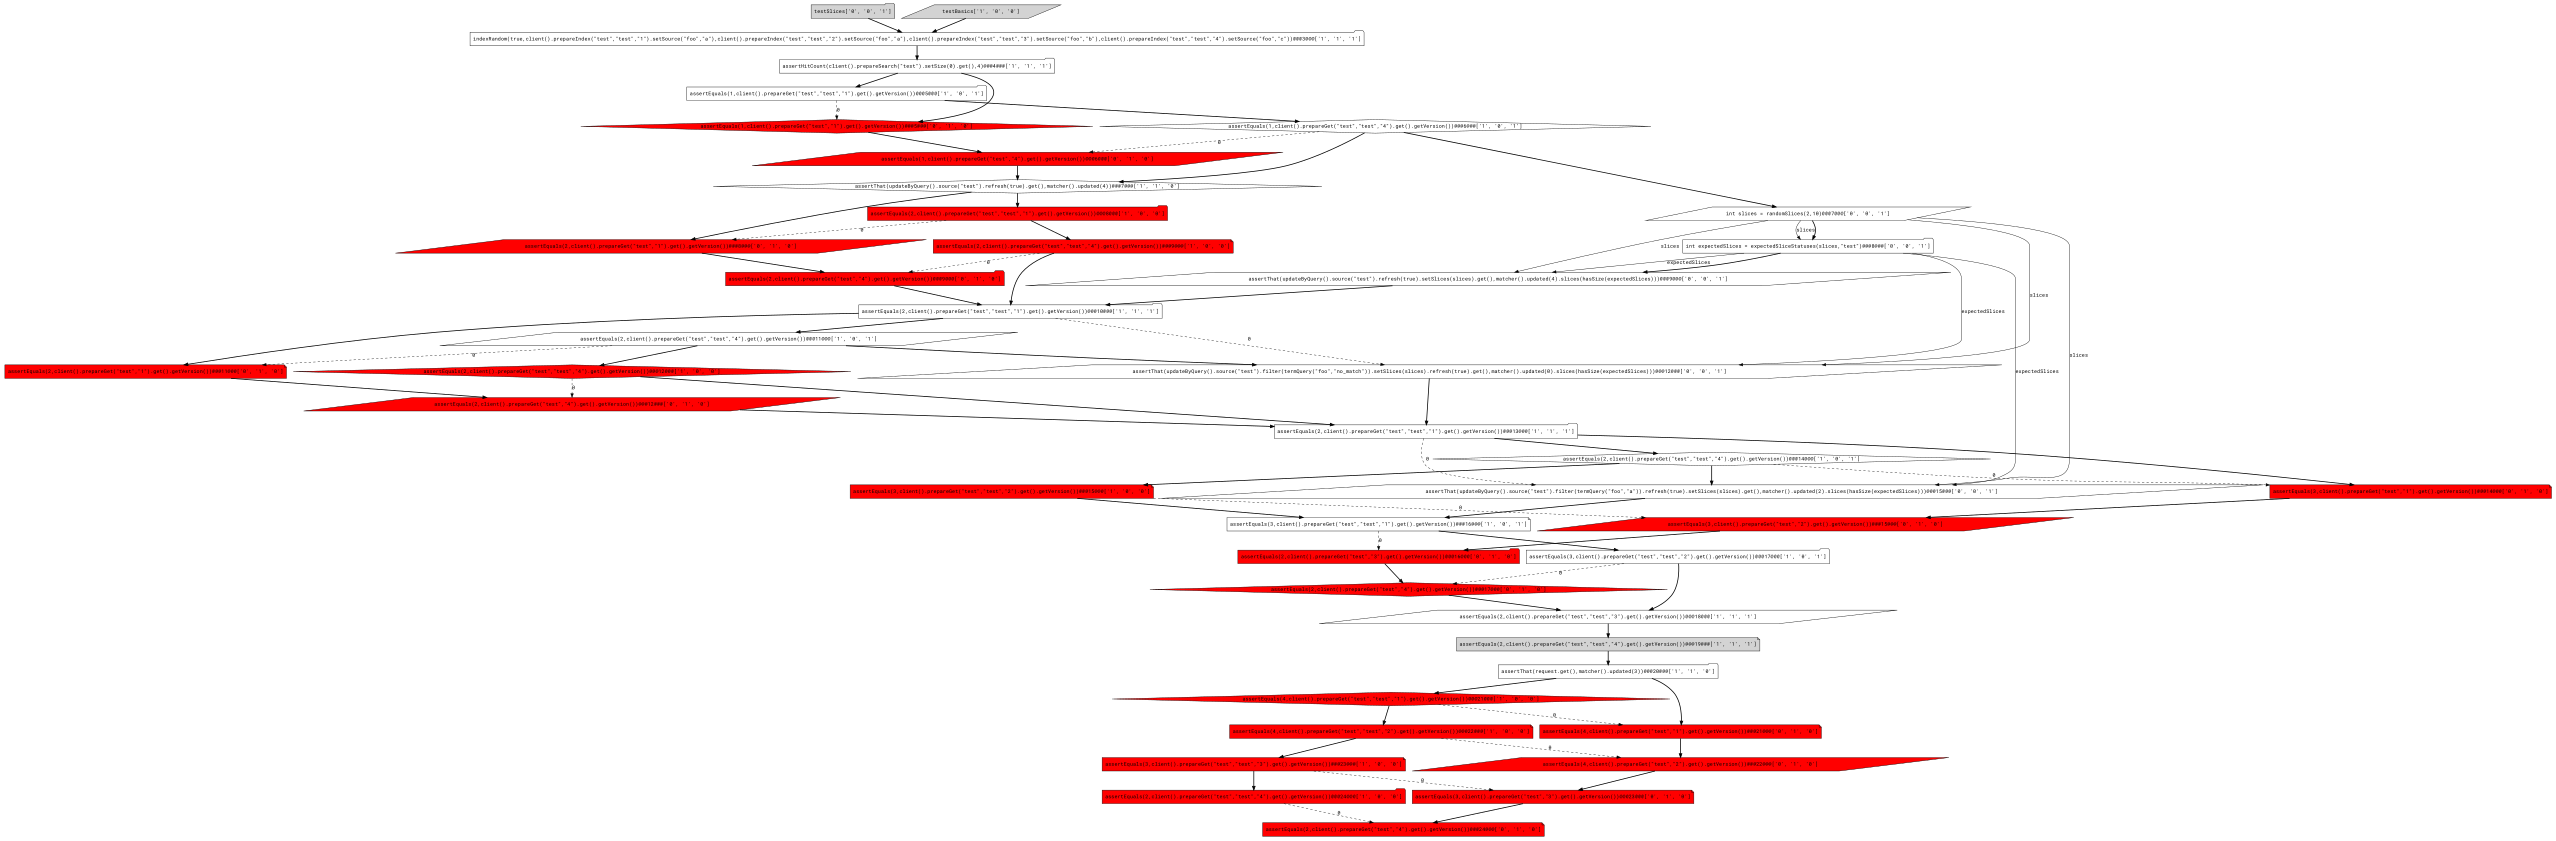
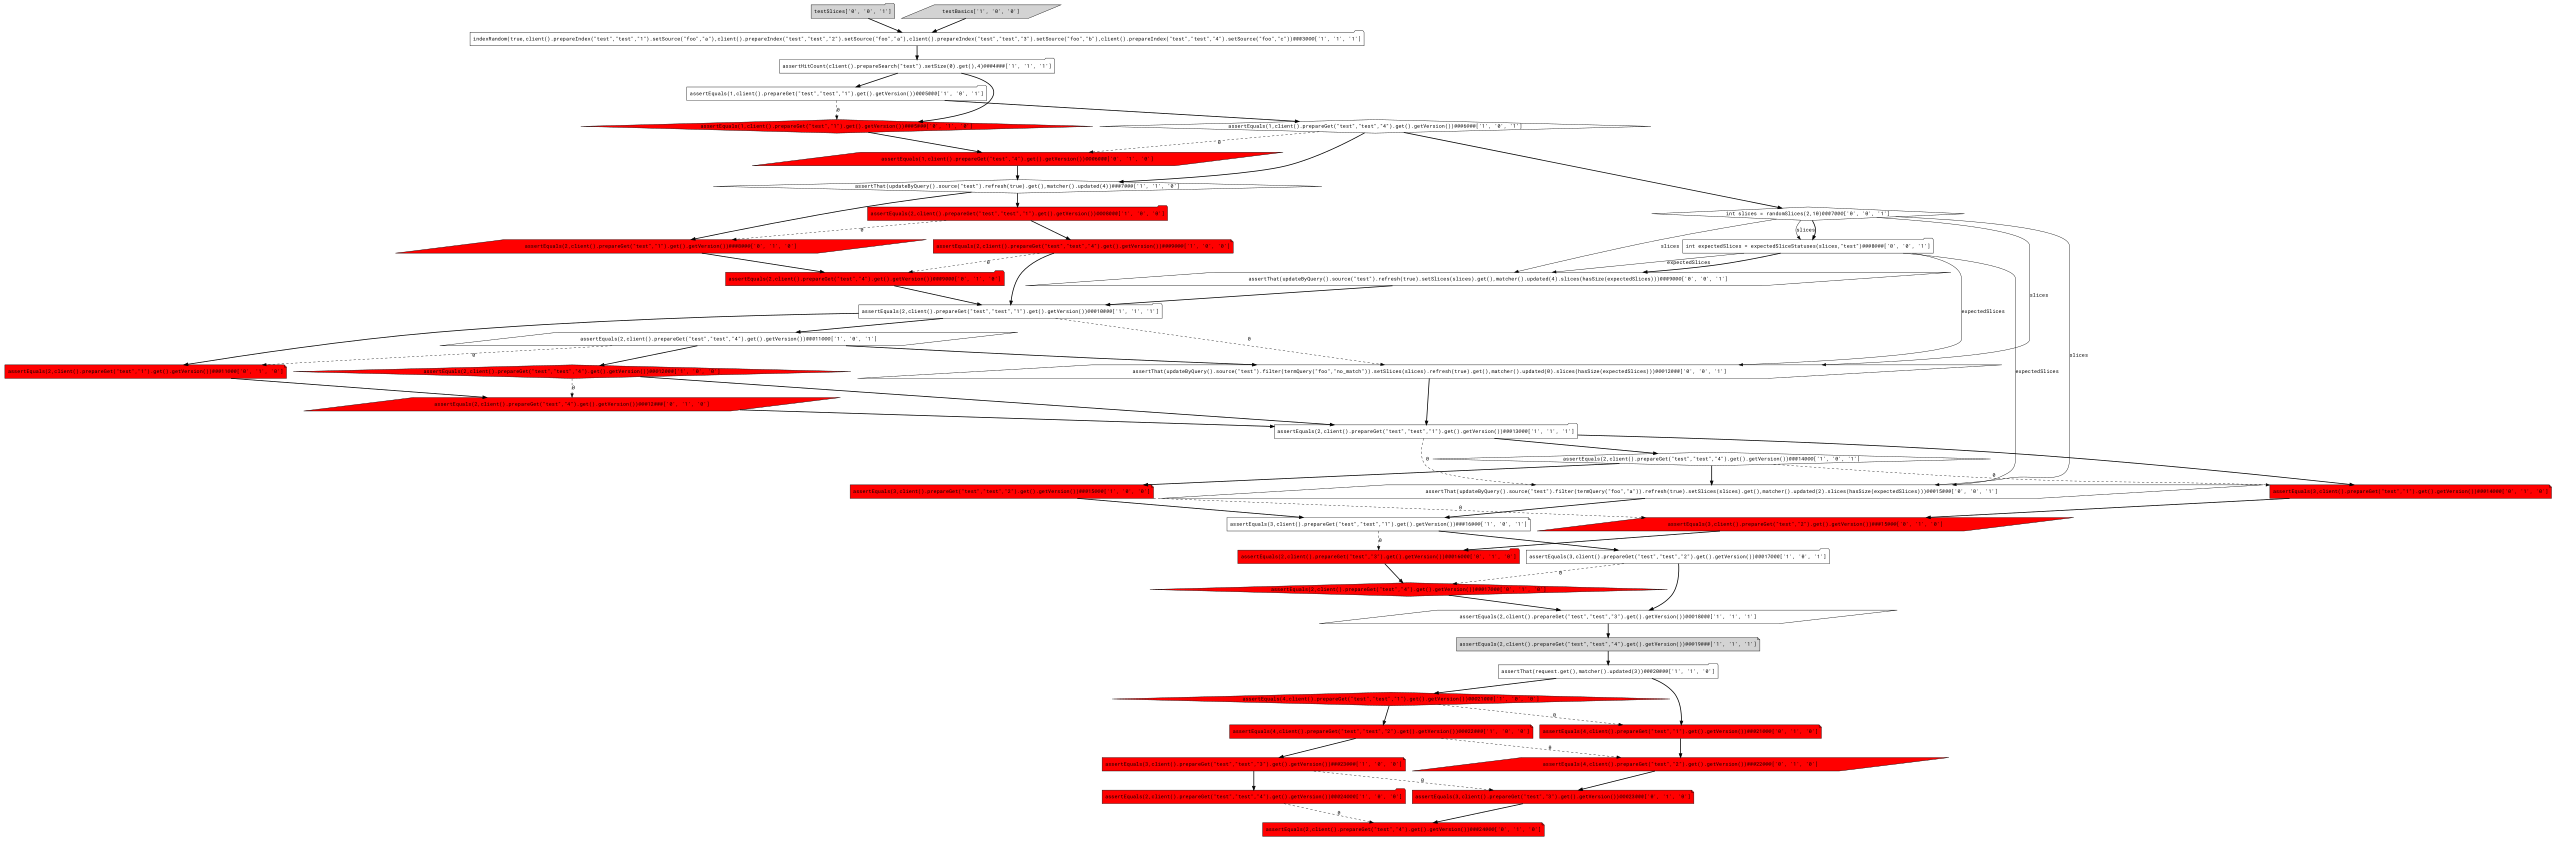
node "int slices = randomSlices(2,10)@@@7@@@['0', '0', '1']": shape parallelogram -> diamond
